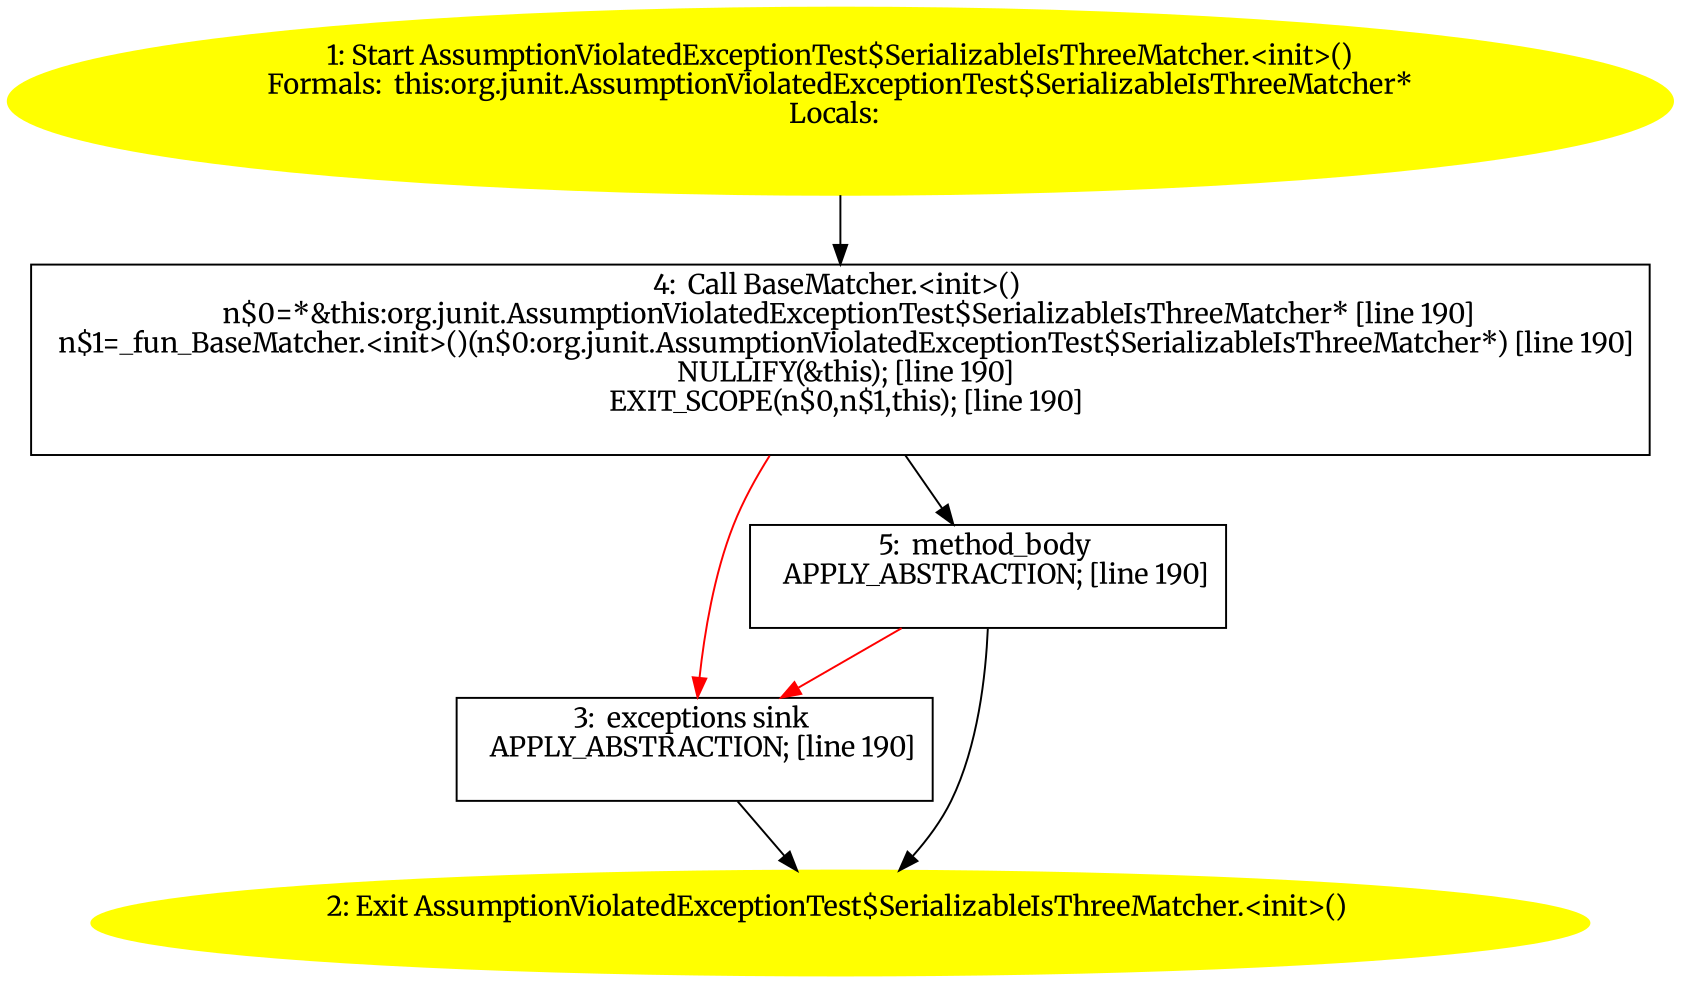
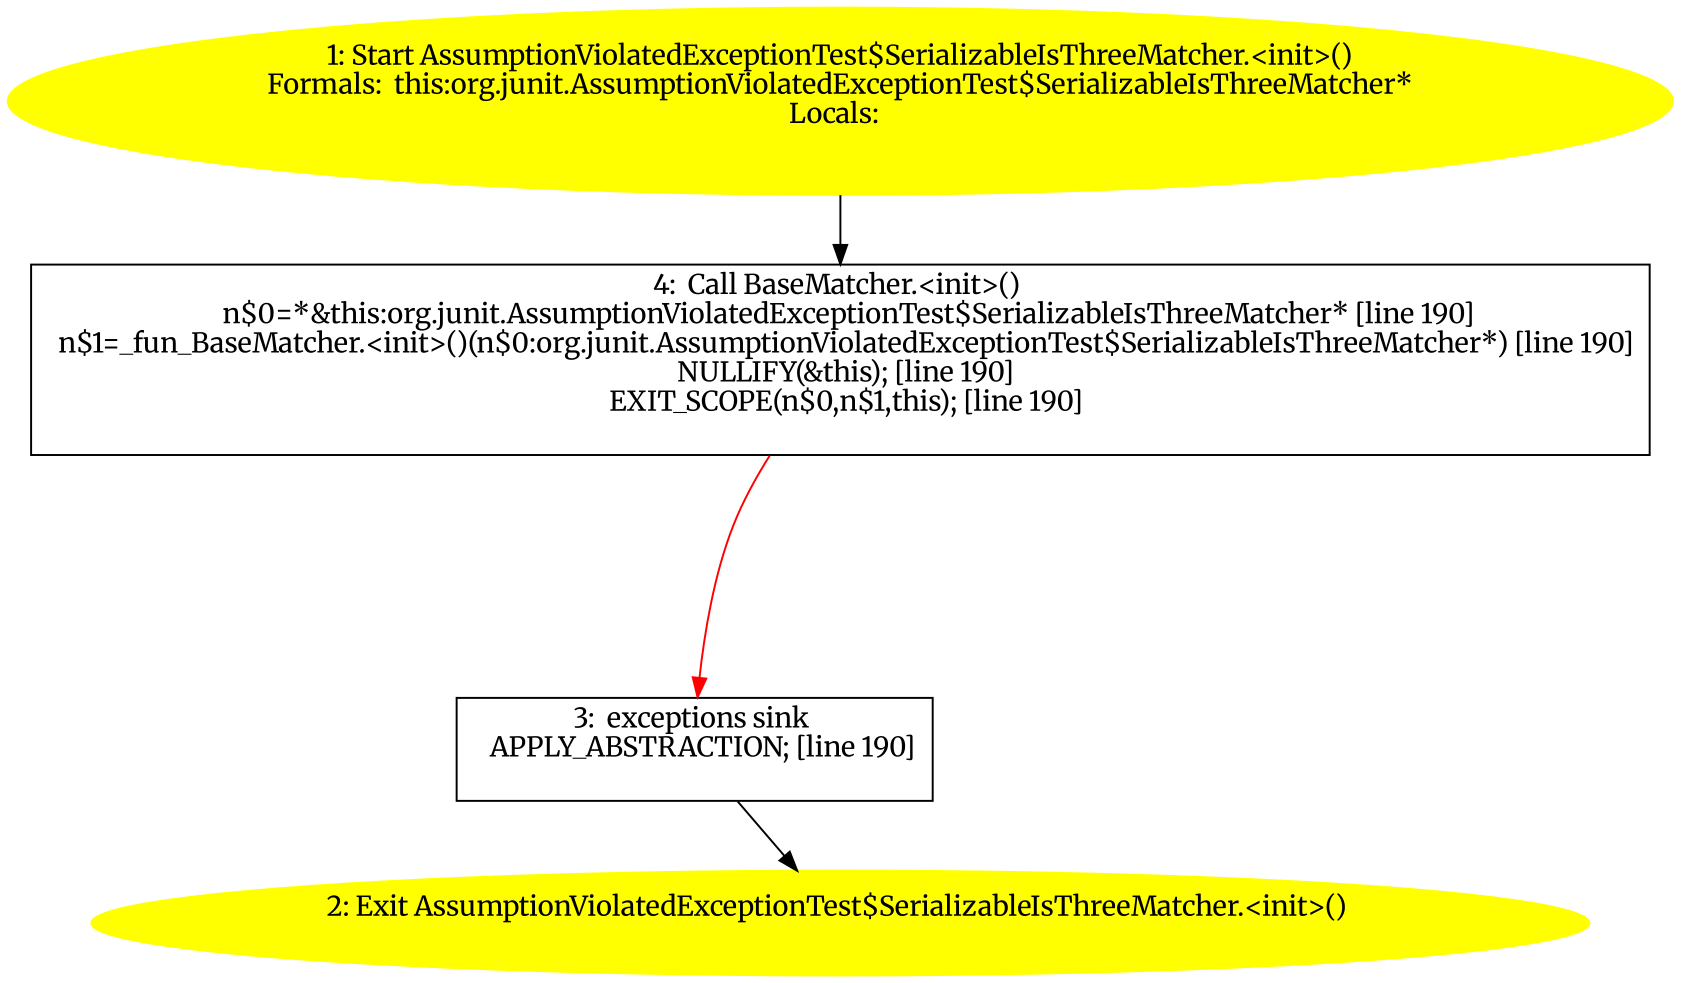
node "5:  method_body APPLY_ABSTRACTION; [line 190]": removed
